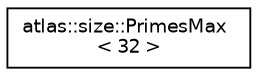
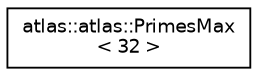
node "atlas::size::PrimesMax < 32 >": label "atlas::size::PrimesMax < 32 >" -> "atlas::atlas::PrimesMax < 32 >"
